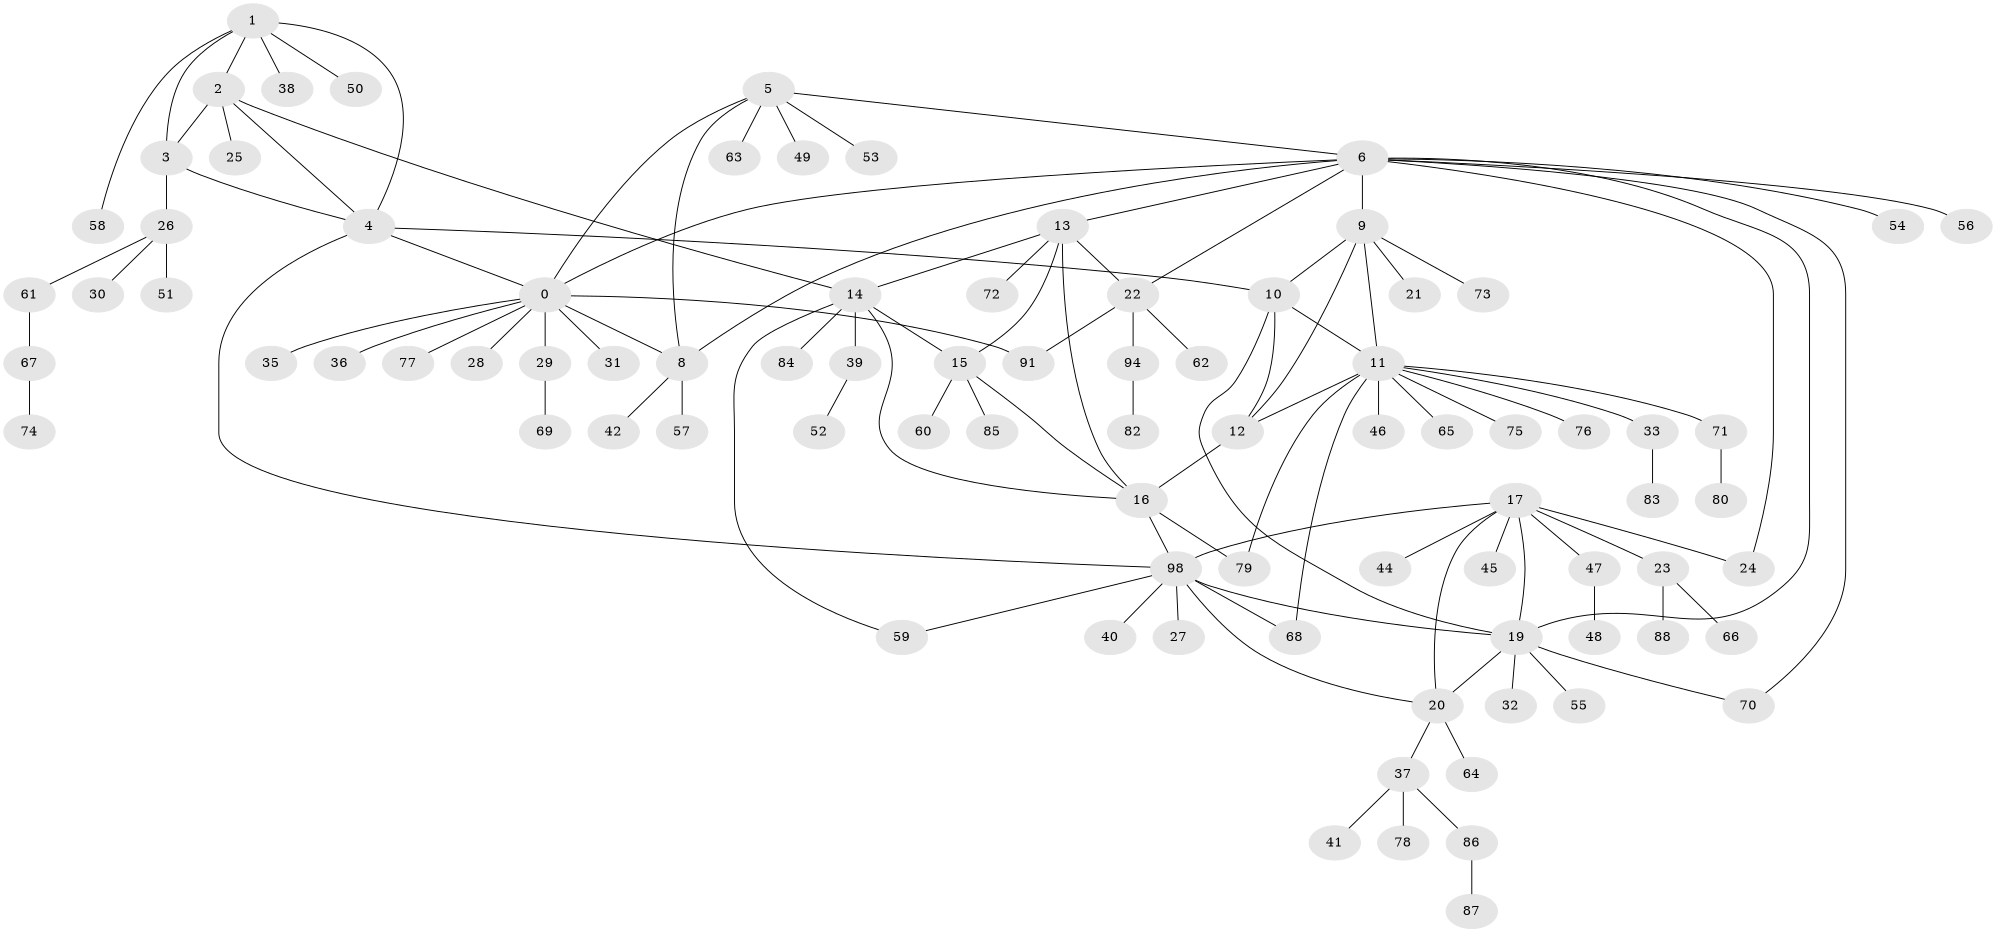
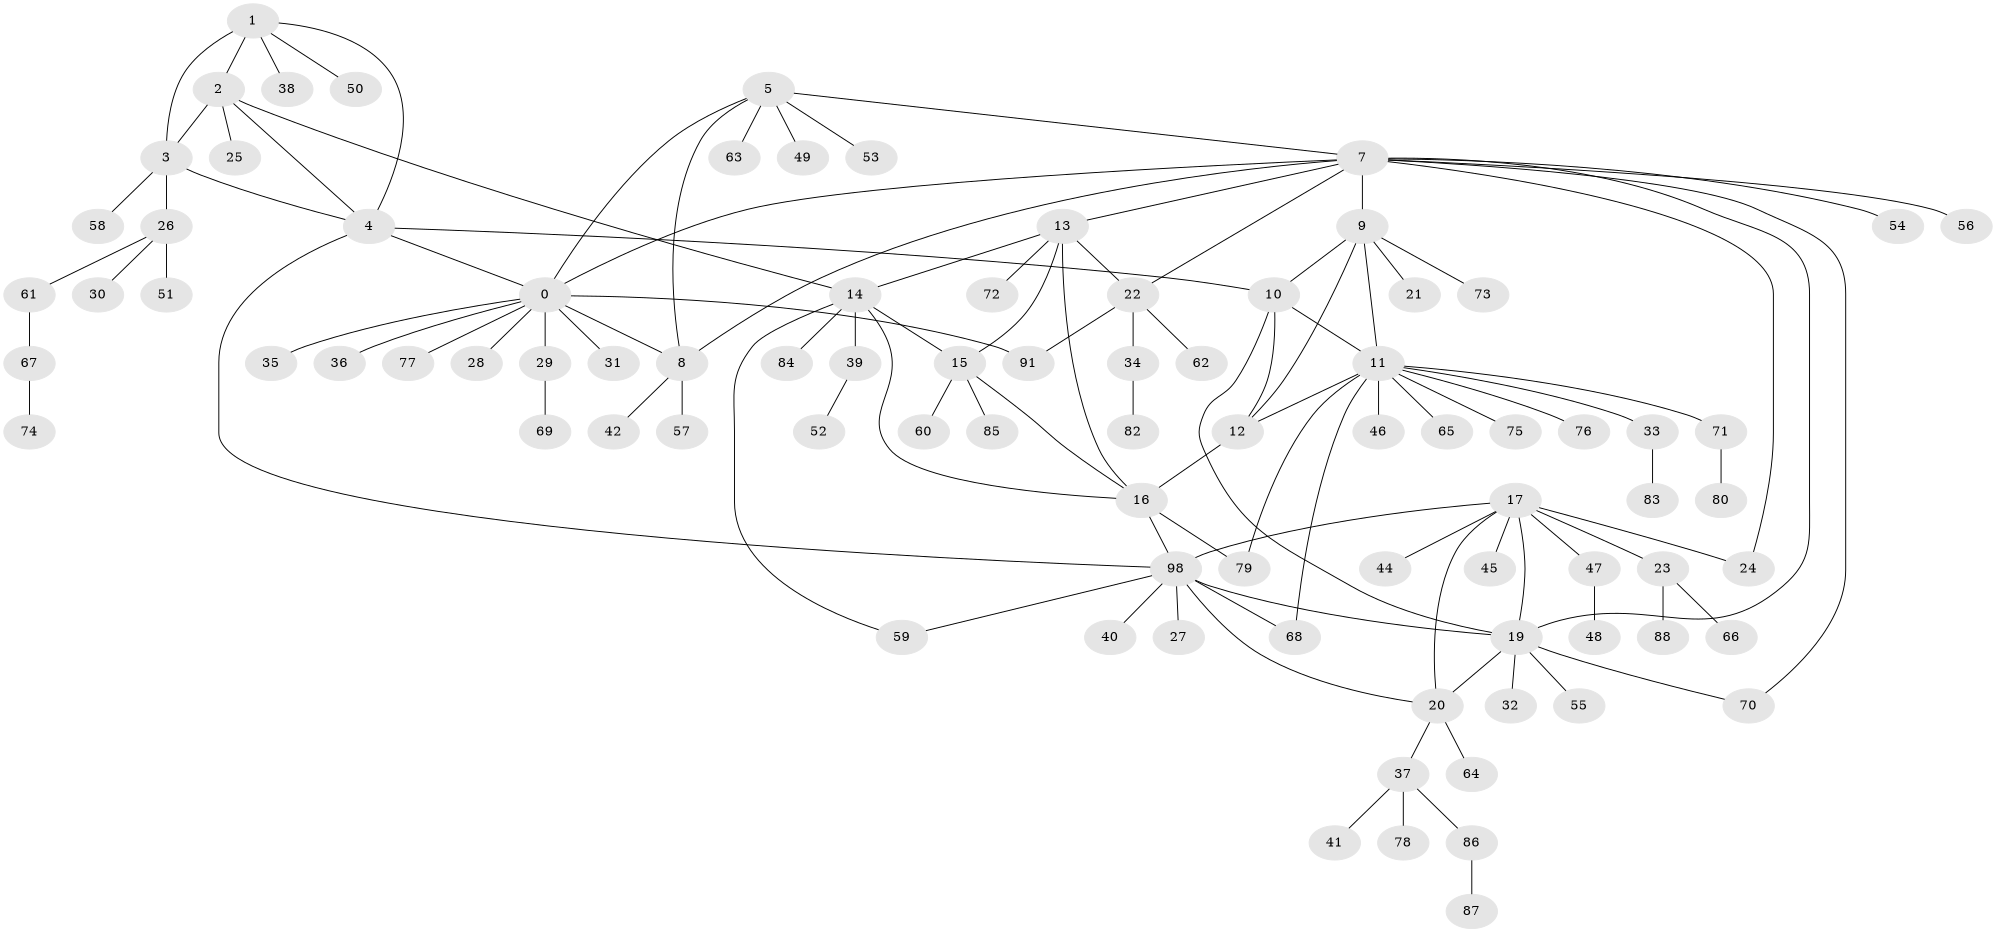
edge "1" -- "58": now "3" -- "58"
node "6": label "6" -> "7"
node "94": label "94" -> "34"
